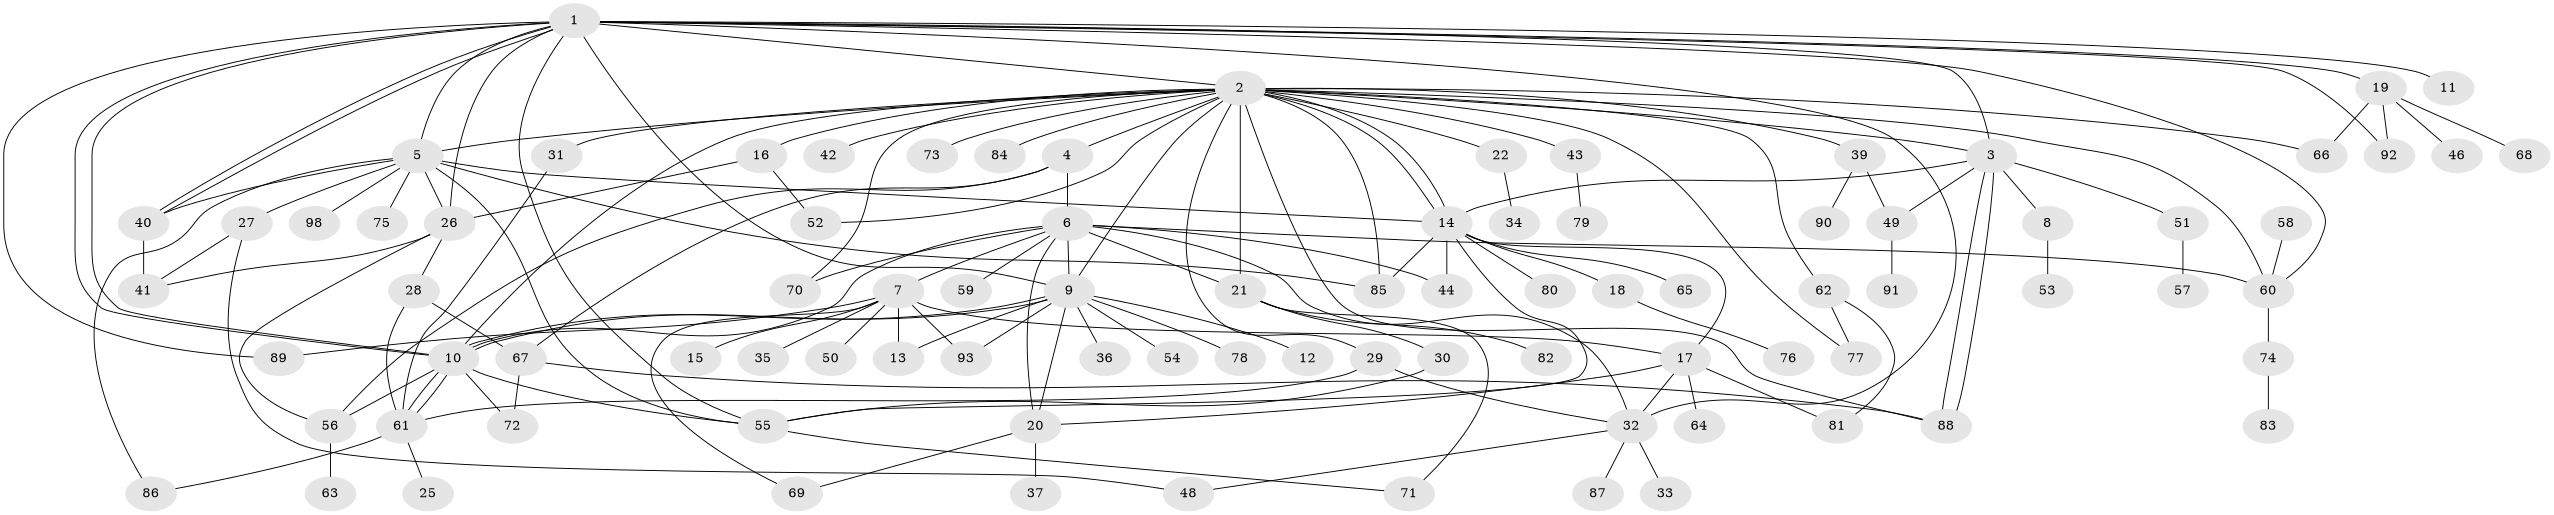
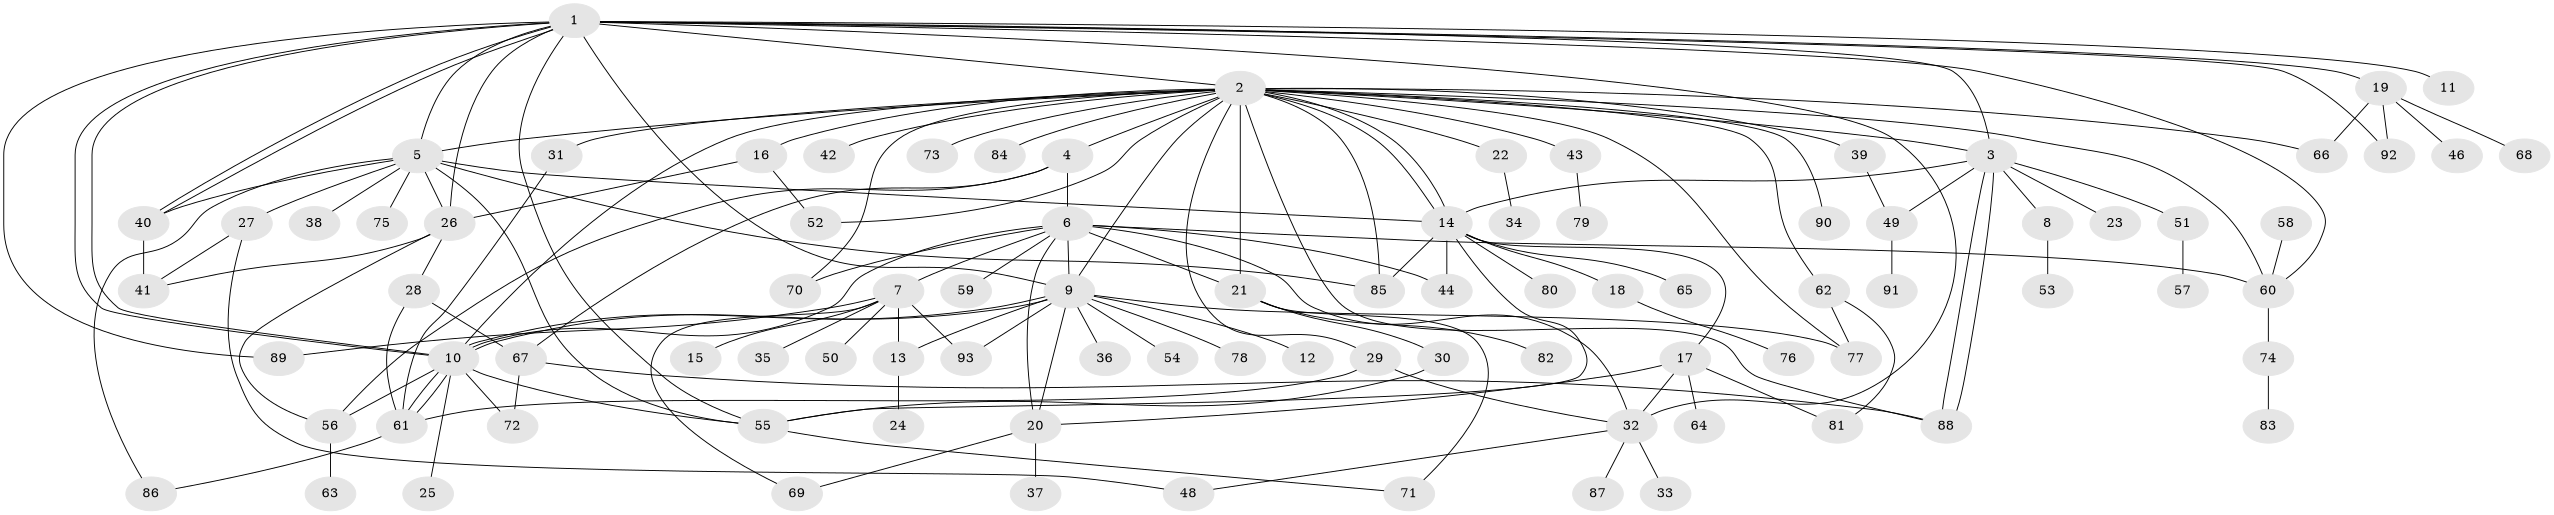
edge "39" -- "90": now "2" -- "90"
node "98": label "98" -> "38"
node "23": added
edge "9" -- "77": added
edge "7" -- "17": removed
node "24": added
edge "61" -- "25": now "10" -- "25"
